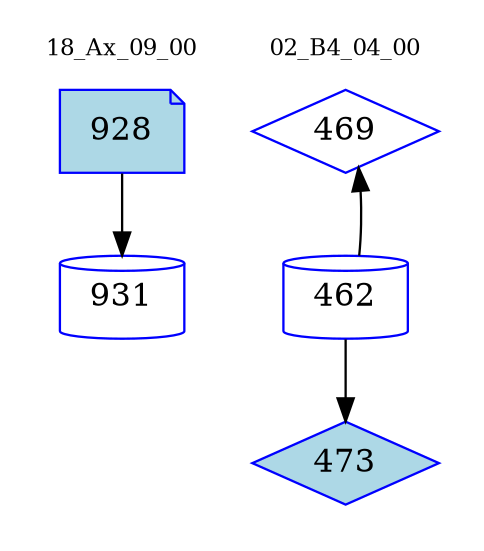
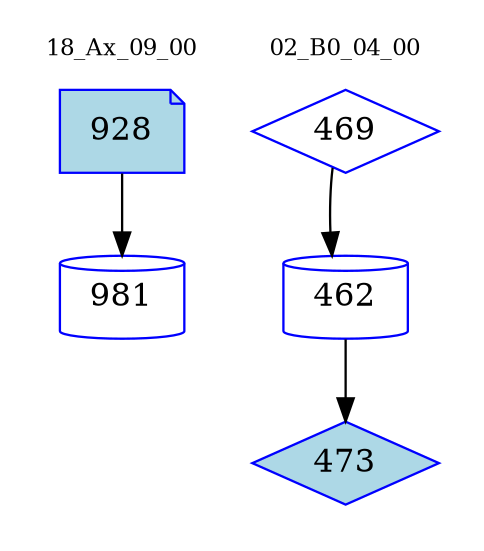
cluster "02_B4_04_00": label "02_B4_04_00" -> "02_B0_04_00"
edge "462" -> "469": reversed
node "931": label "931" -> "981"
